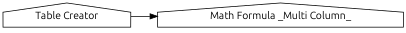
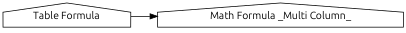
node "Table Creator": label "Table Creator" -> "Table Formula"
